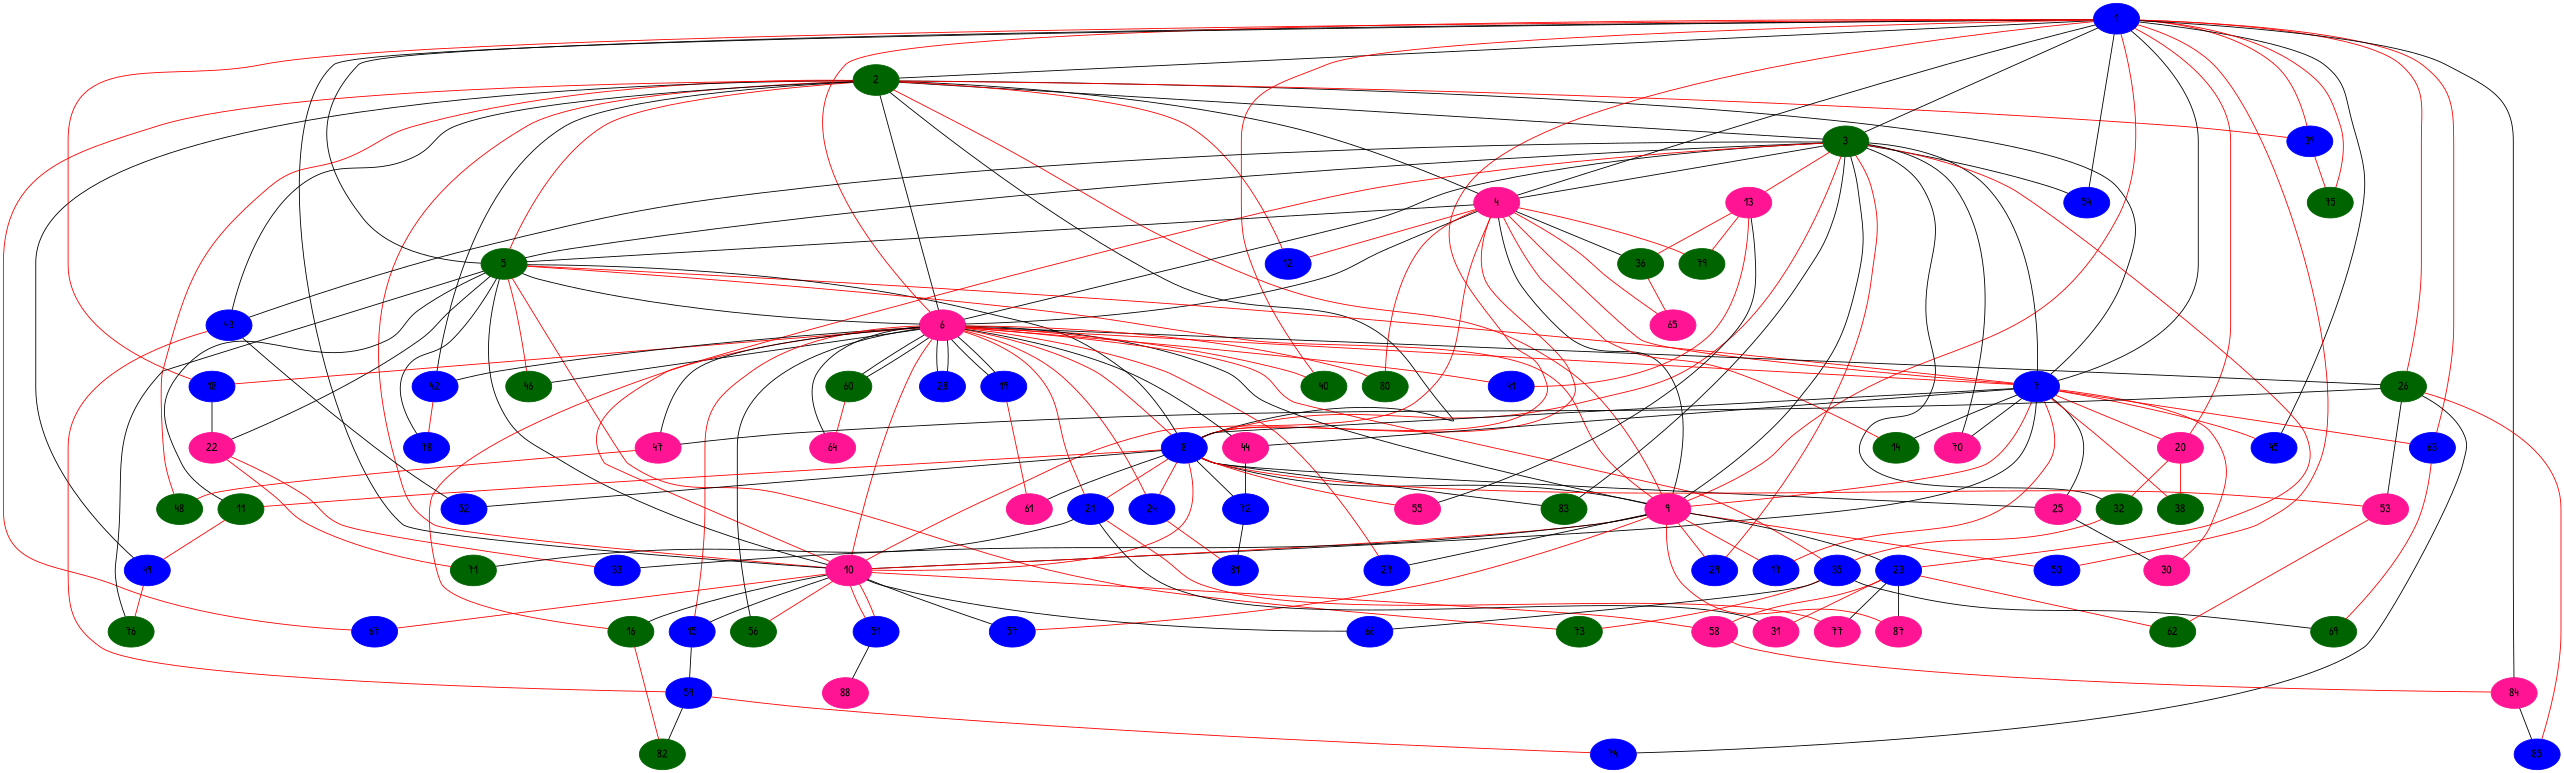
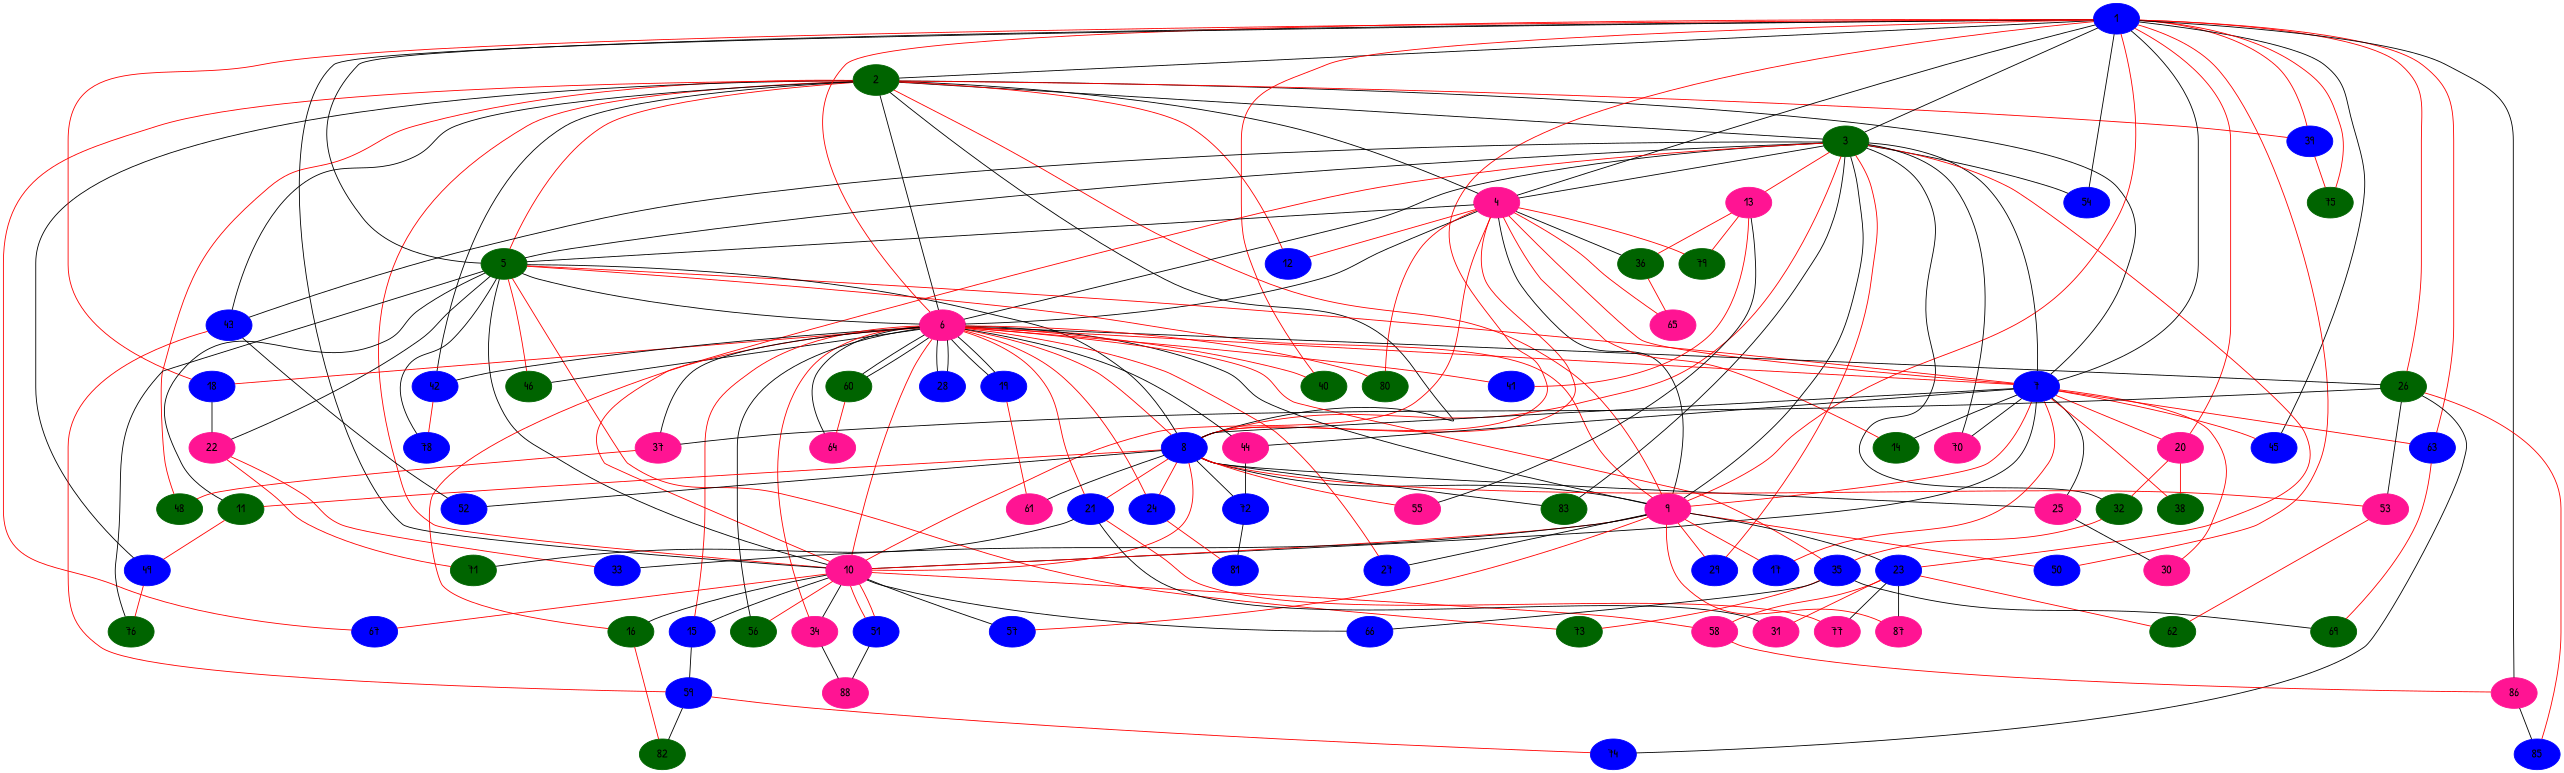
node "47": label "47" -> "37"
node "34": added
node "84": label "84" -> "86"
